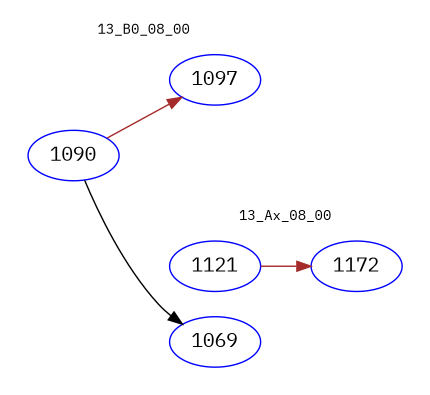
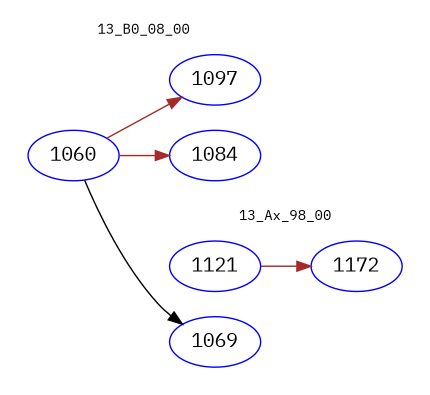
node "1090": label "1090" -> "1060"
node "1084": added
cluster "13_Ax_08_00": label "13_Ax_08_00" -> "13_Ax_98_00"
